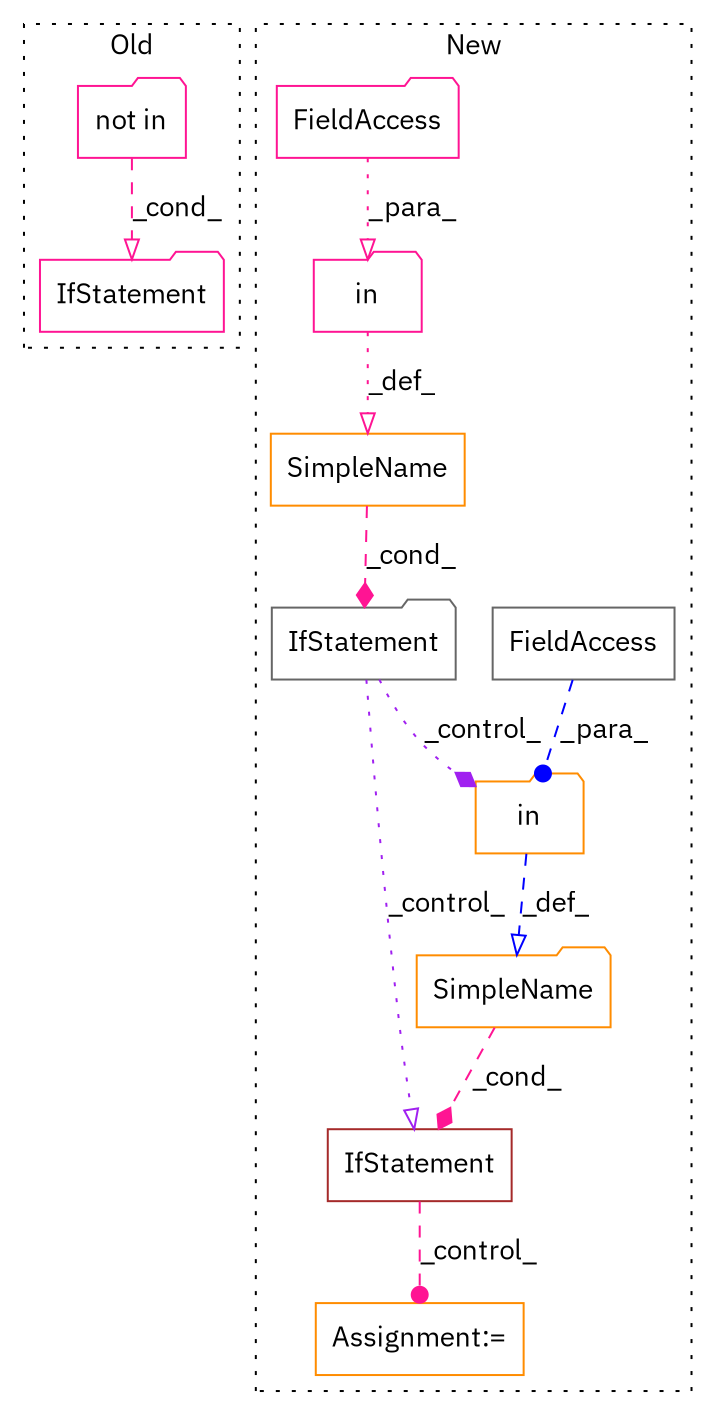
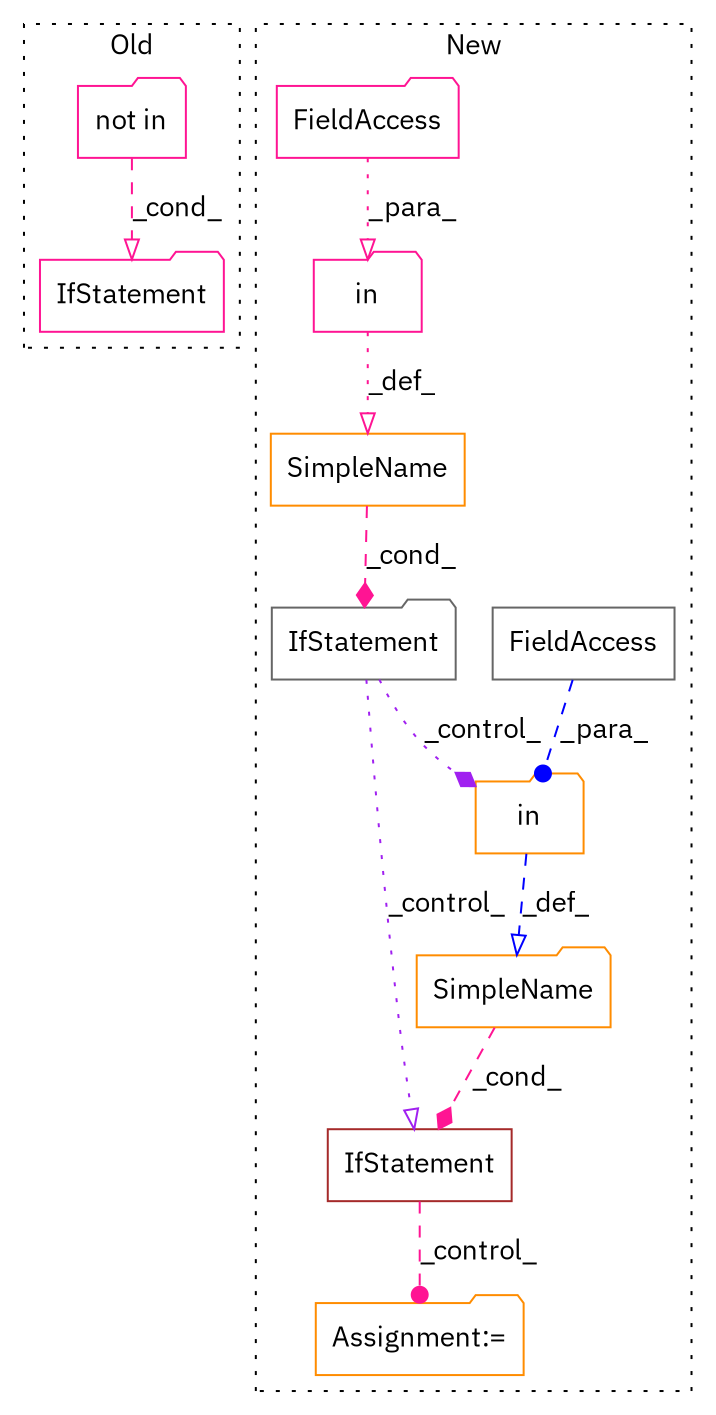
node "Assignment:=": shape box -> folder
